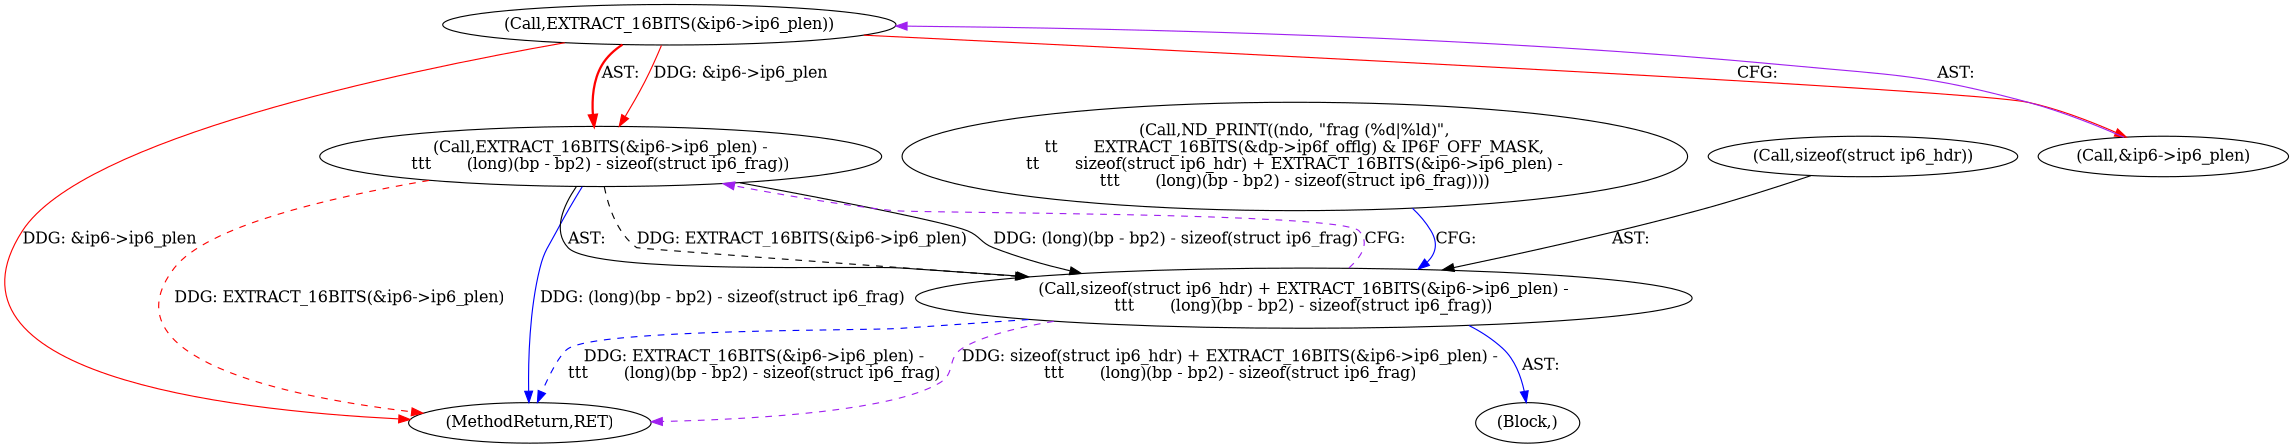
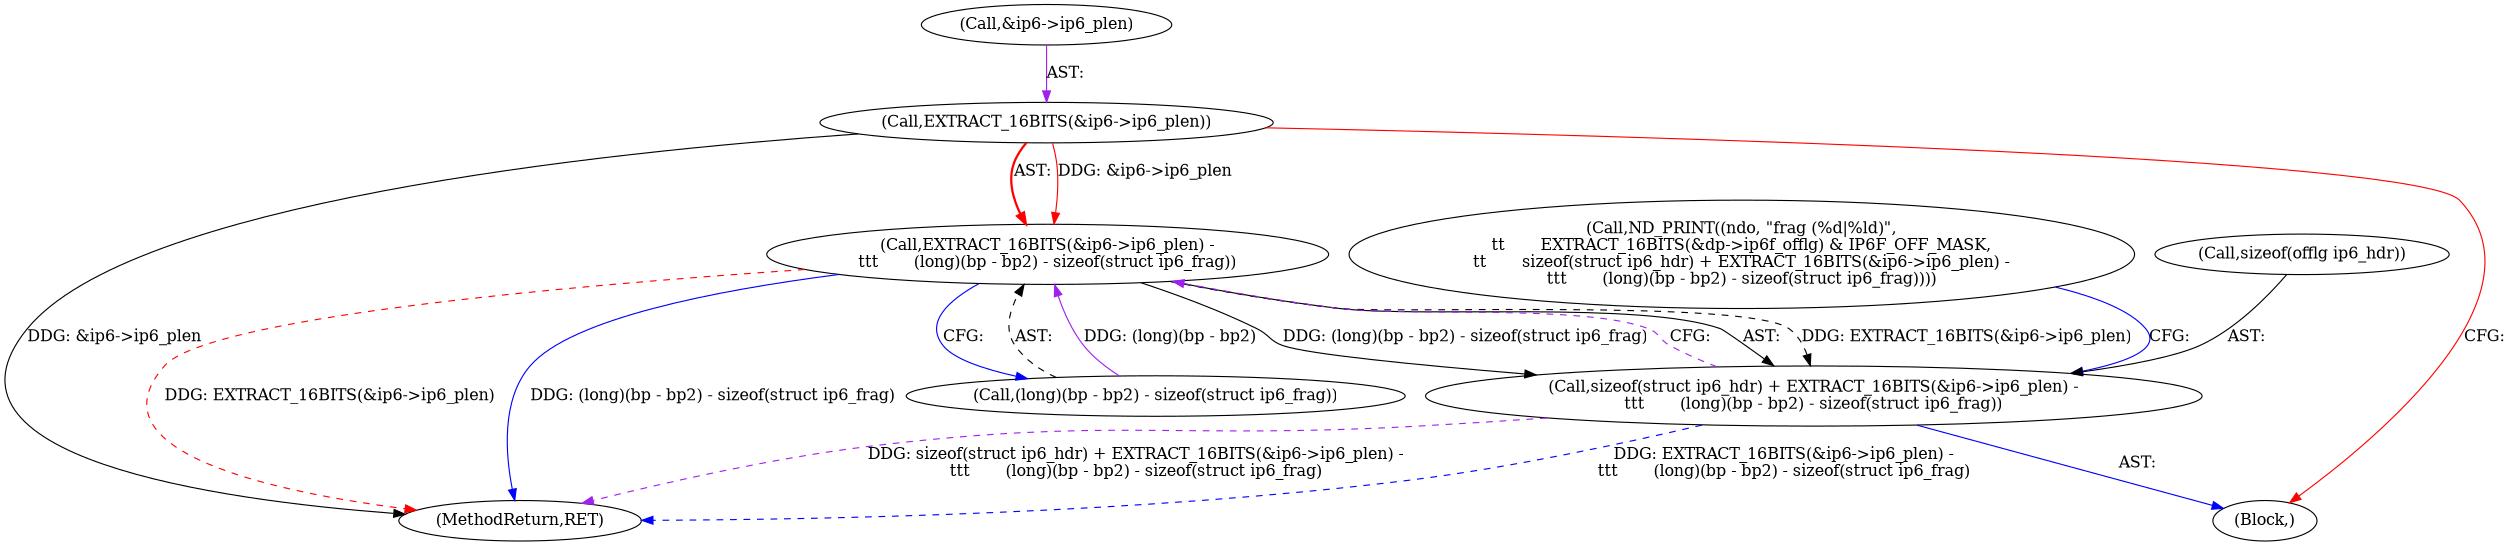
edge "(Call,EXTRACT_16BITS(&ip6->ip6_plen))" -> "(Call,&ip6->ip6_plen)": now "(Call,EXTRACT_16BITS(&ip6->ip6_plen))" -> "(Block,)"
node "(Call,sizeof(struct ip6_hdr))": label "(Call,sizeof(struct ip6_hdr))" -> "(Call,sizeof(offlg ip6_hdr))"
edge "(Call,EXTRACT_16BITS(&ip6->ip6_plen))" -> "(MethodReturn,RET)": color red -> black
node "(Call,(long)(bp - bp2) - sizeof(struct ip6_frag))": added
